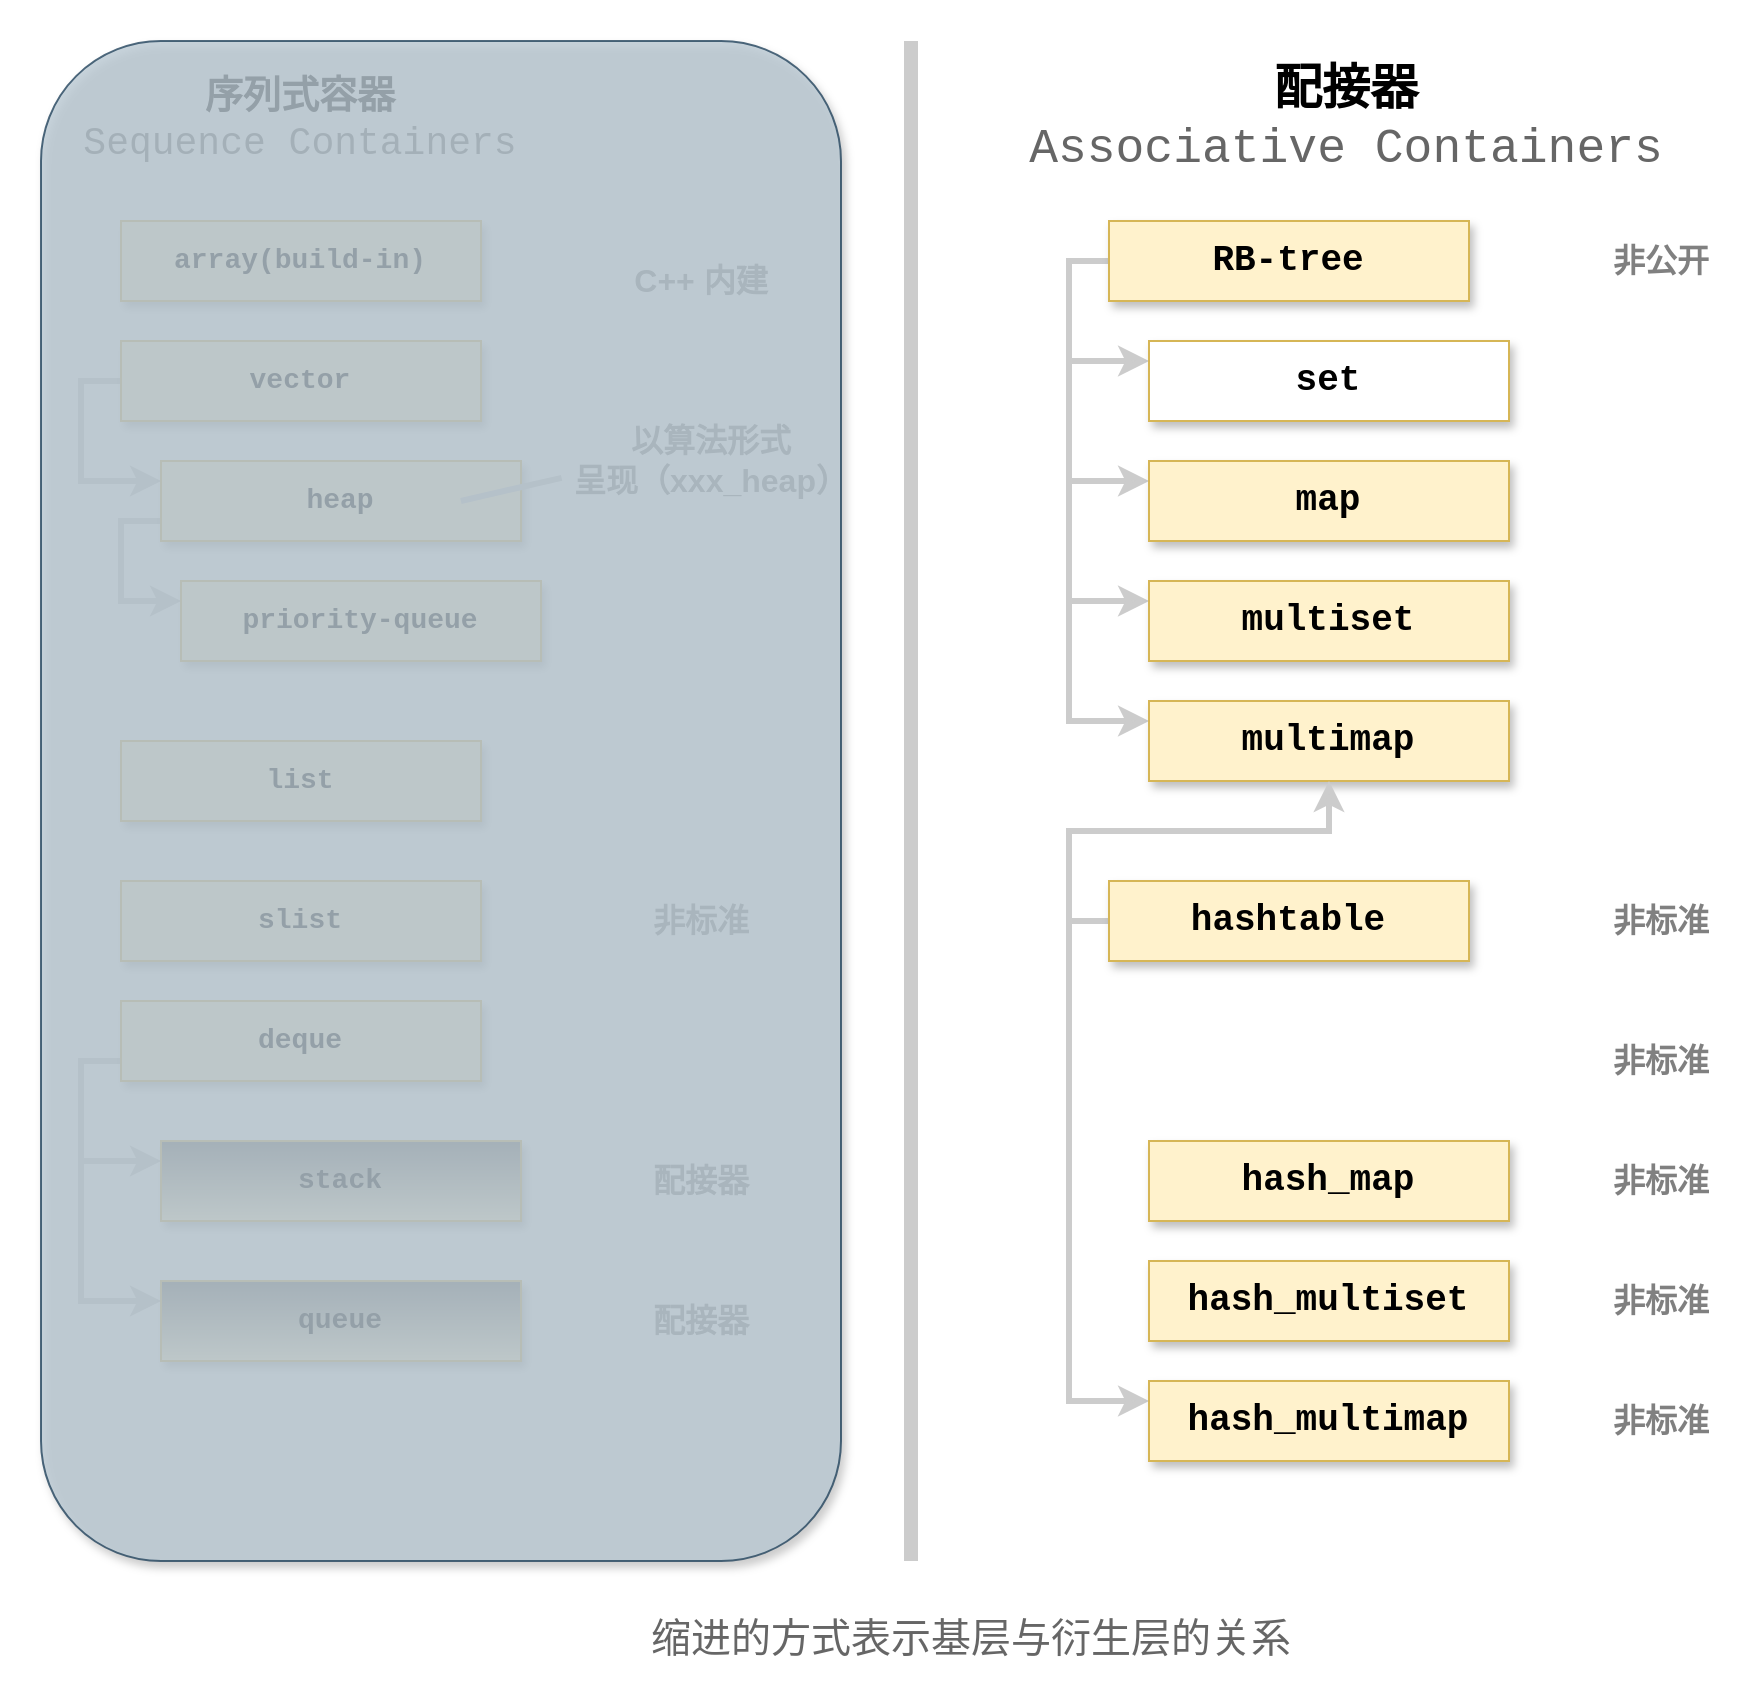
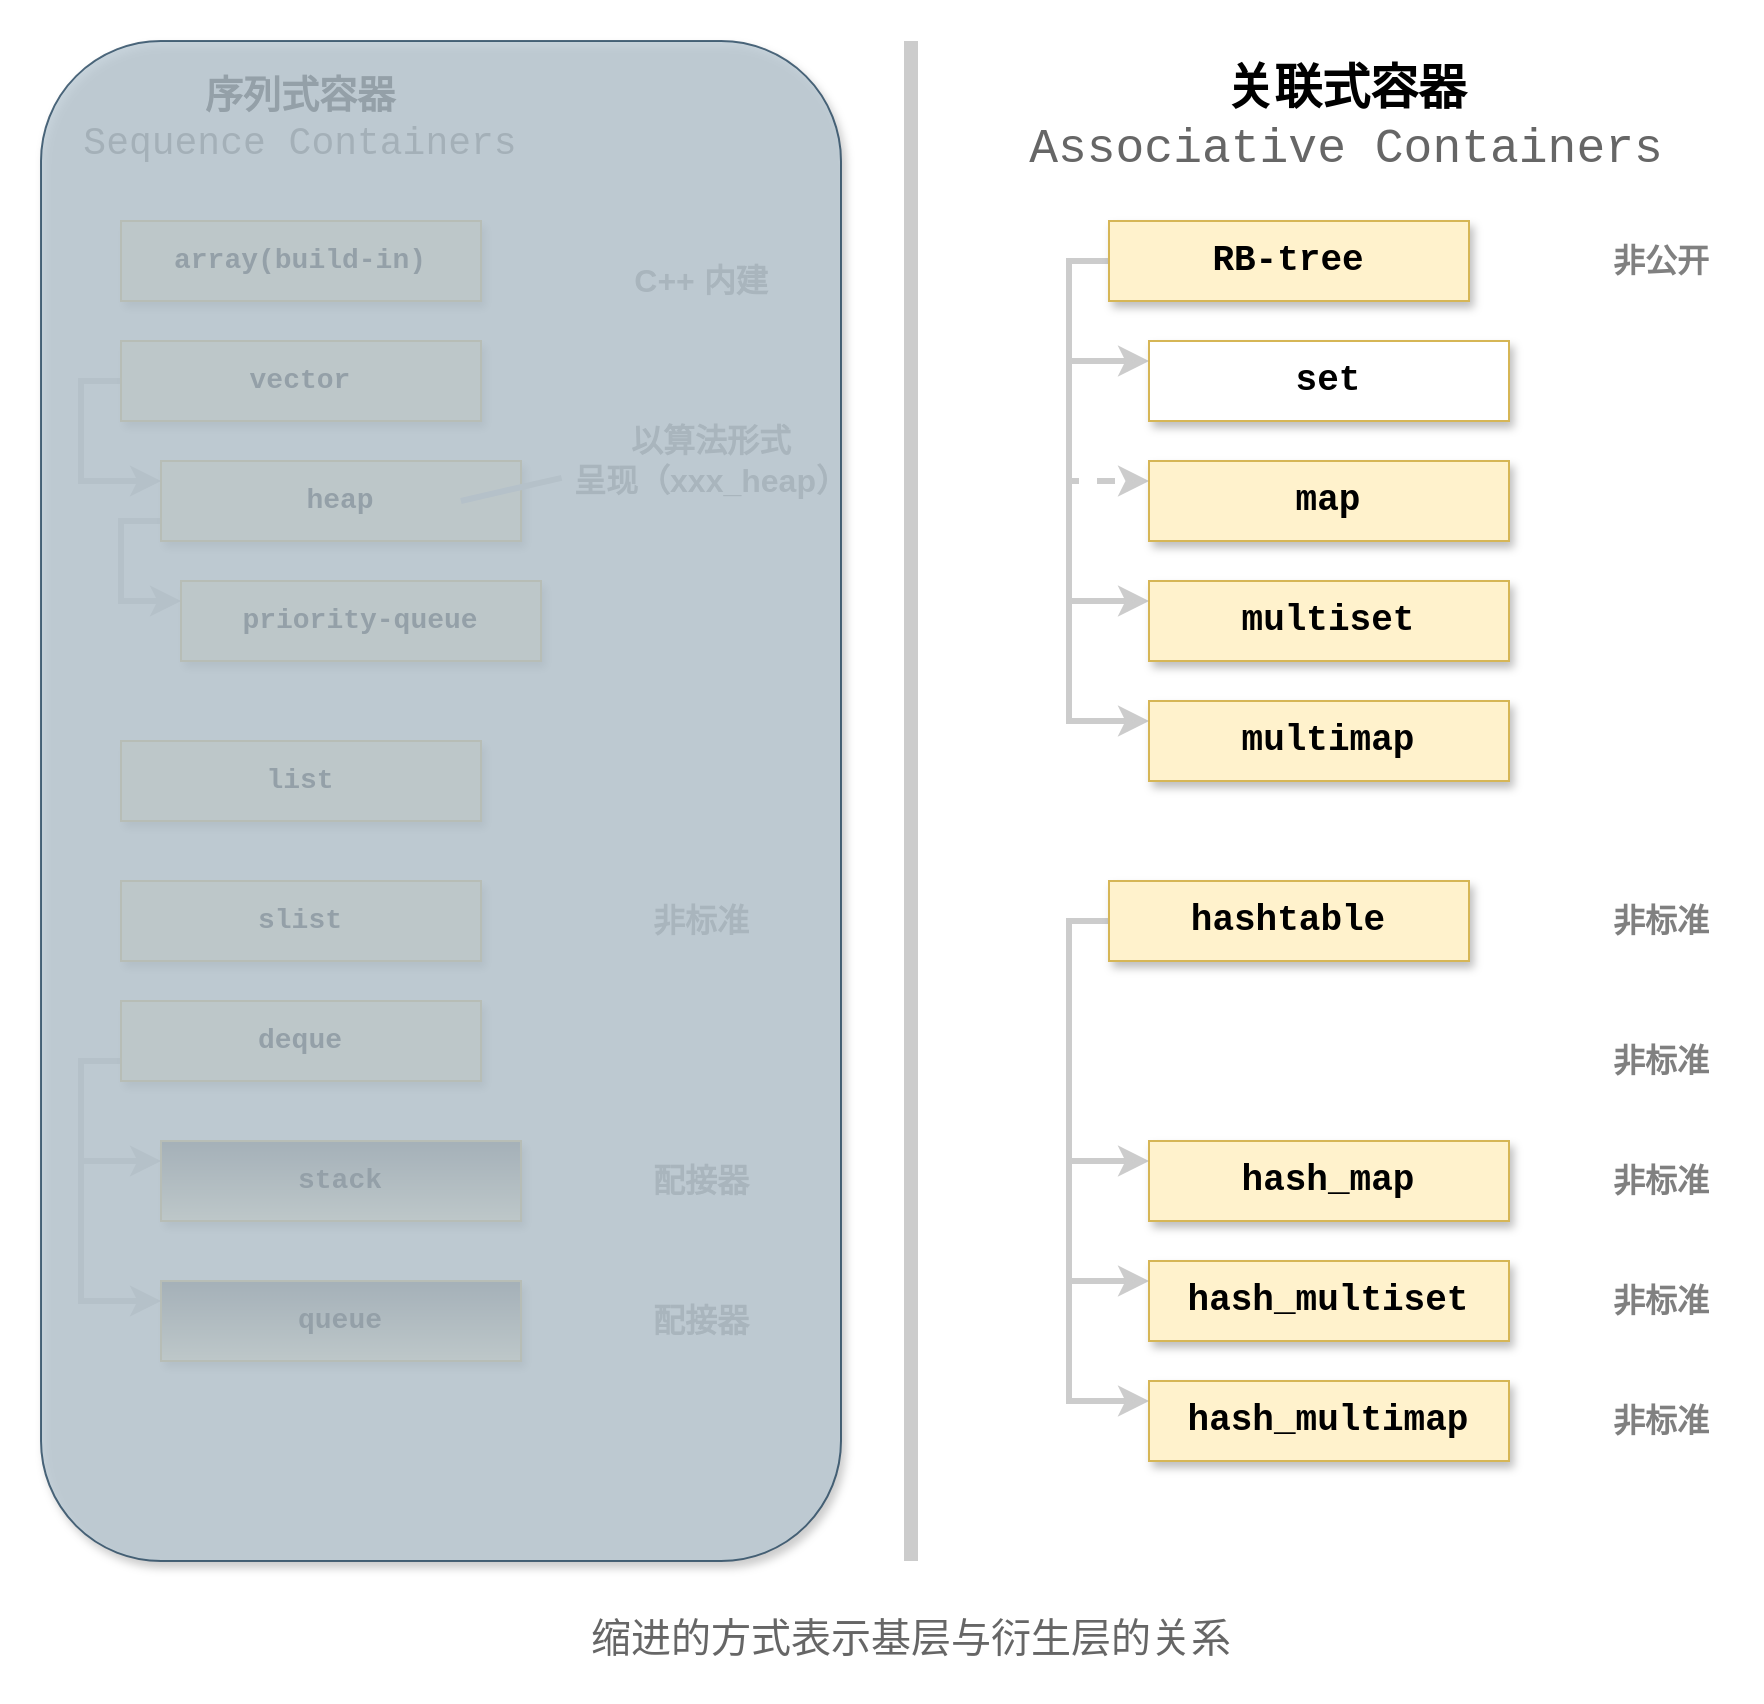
node "配接器 Associative Containers": label "配接器 Associative Containers" -> "关联式容器 Associative Containers"
edge "RB-tree" -> "map": style solid -> dashed
edge "hashtable" -> "multimap": now "hashtable" -> "hash_multiset"
edge "hashtable" -> "hash_map": added
node "缩进的方式表示基层与衍生层的关系": moved (971, 1641) -> (911, 1641)
